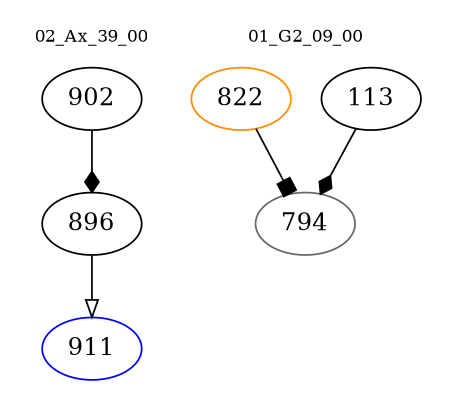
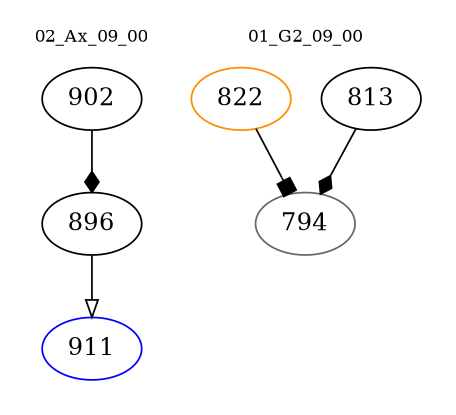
cluster "02_Ax_39_00": label "02_Ax_39_00" -> "02_Ax_09_00"
node "113": label "113" -> "813"
